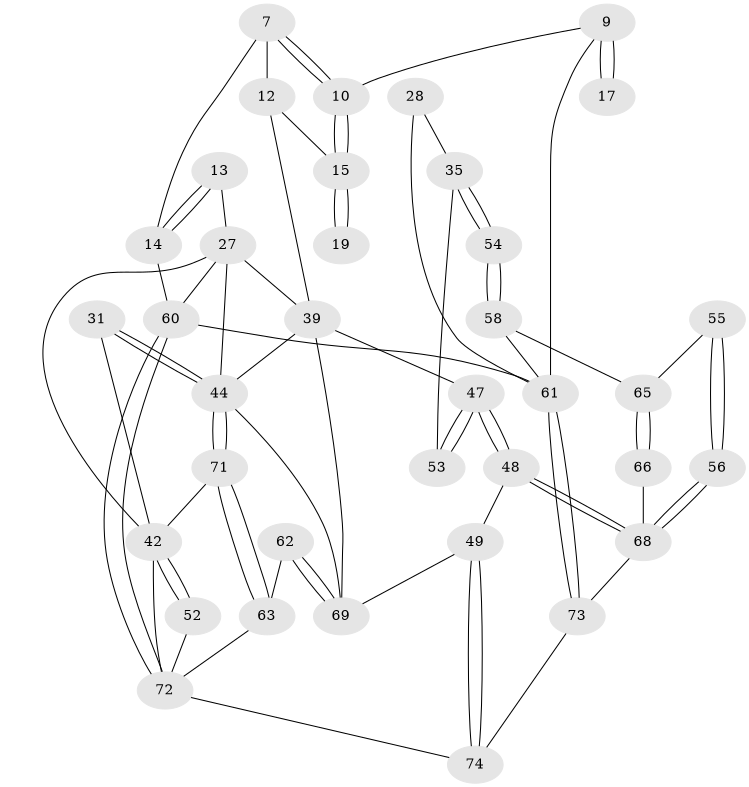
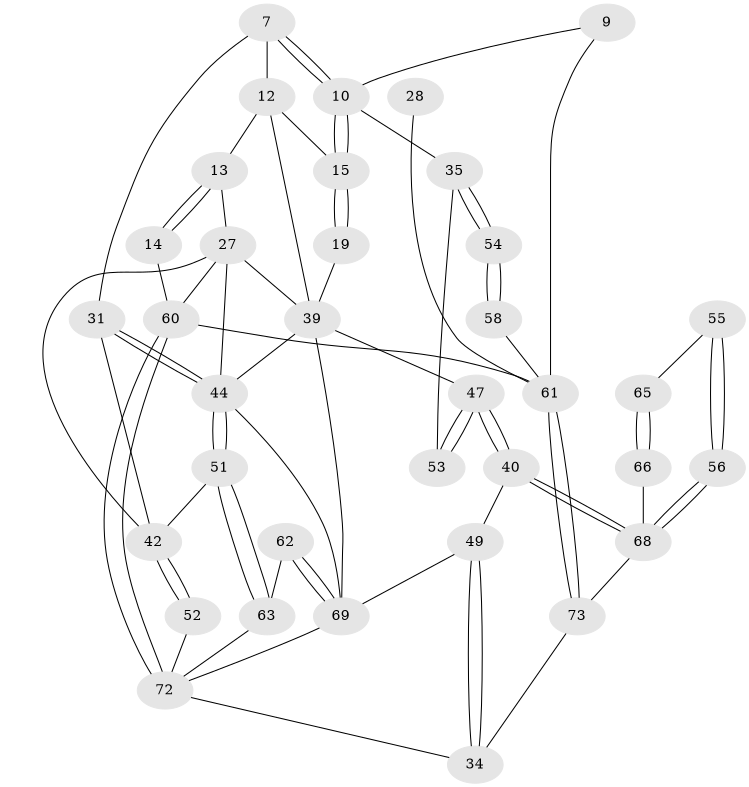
node "17": removed
edge "7" -- "14": now "7" -- "31"
edge "12" -- "13": added
edge "28" -- "35": now "10" -- "35"
edge "19" -- "39": added
edge "58" -- "65": removed
node "71": label "71" -> "51"
node "48": label "48" -> "40"
edge "42" -- "72": now "69" -- "72"
node "74": label "74" -> "34"
